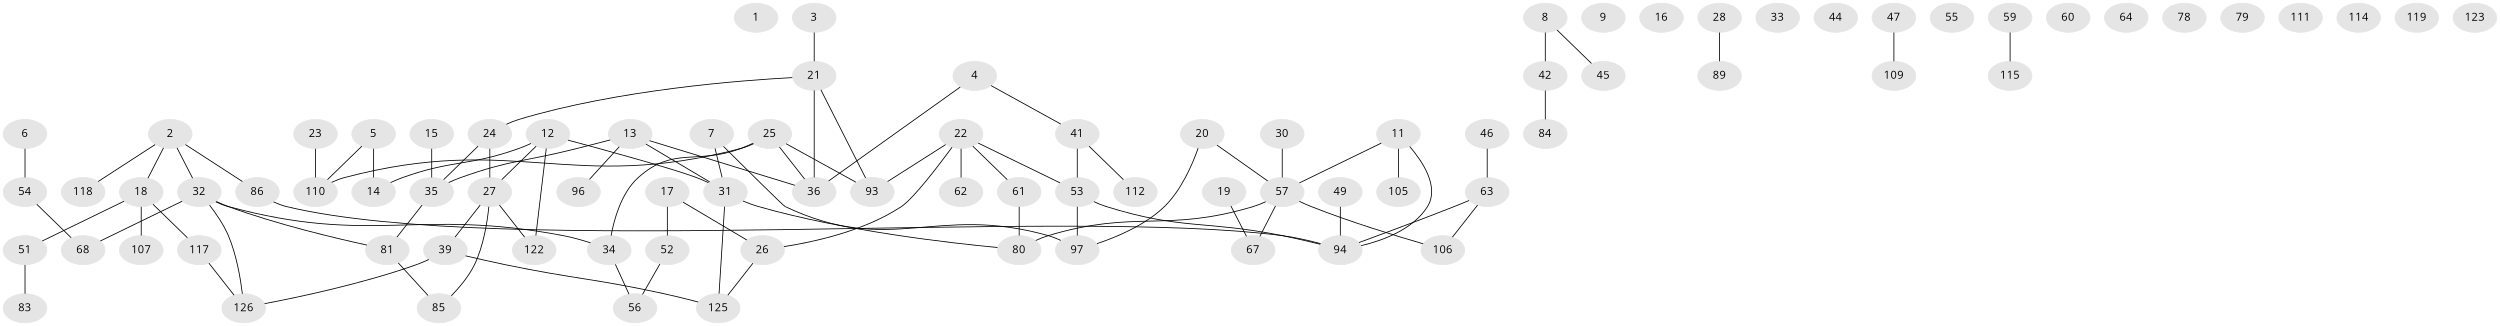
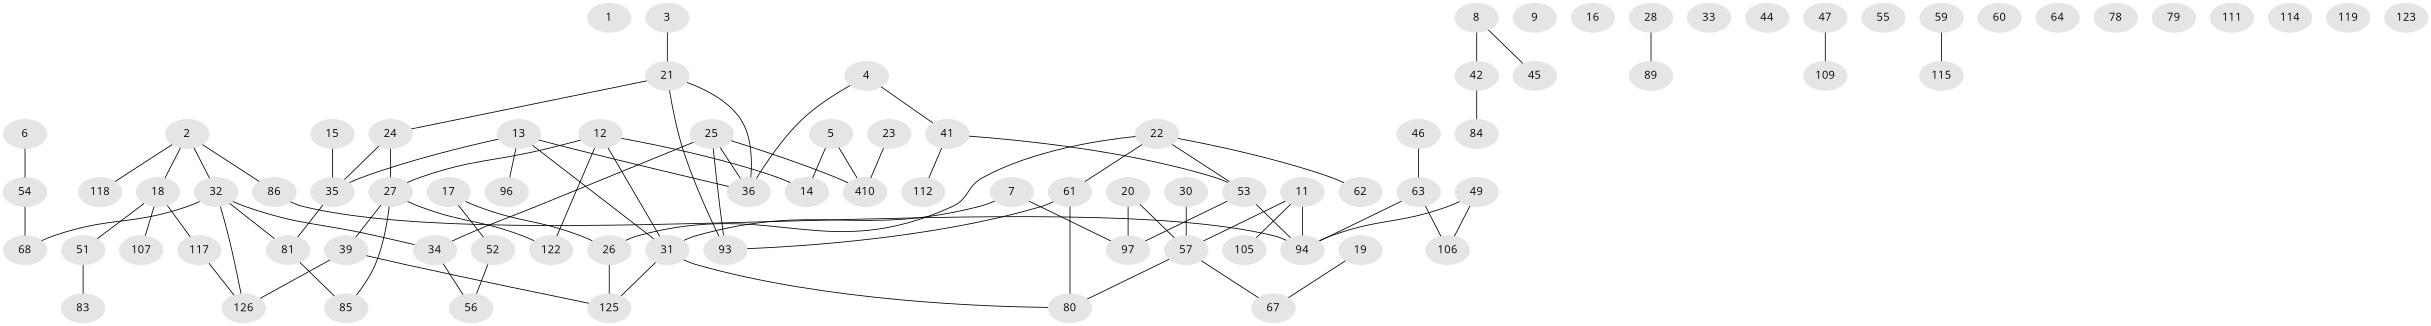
edge "22" -- "93": now "61" -- "93"
node "110": label "110" -> "410"
edge "57" -- "106": now "49" -- "106"
